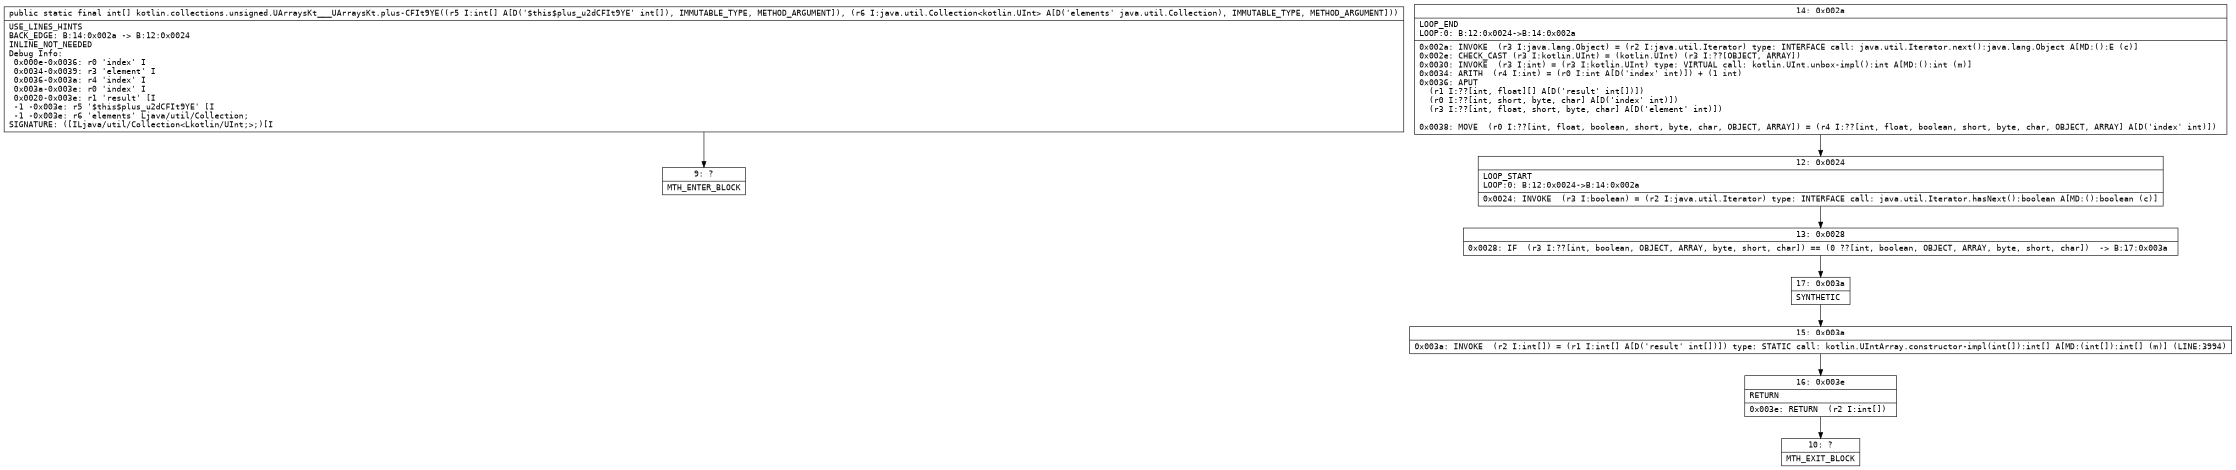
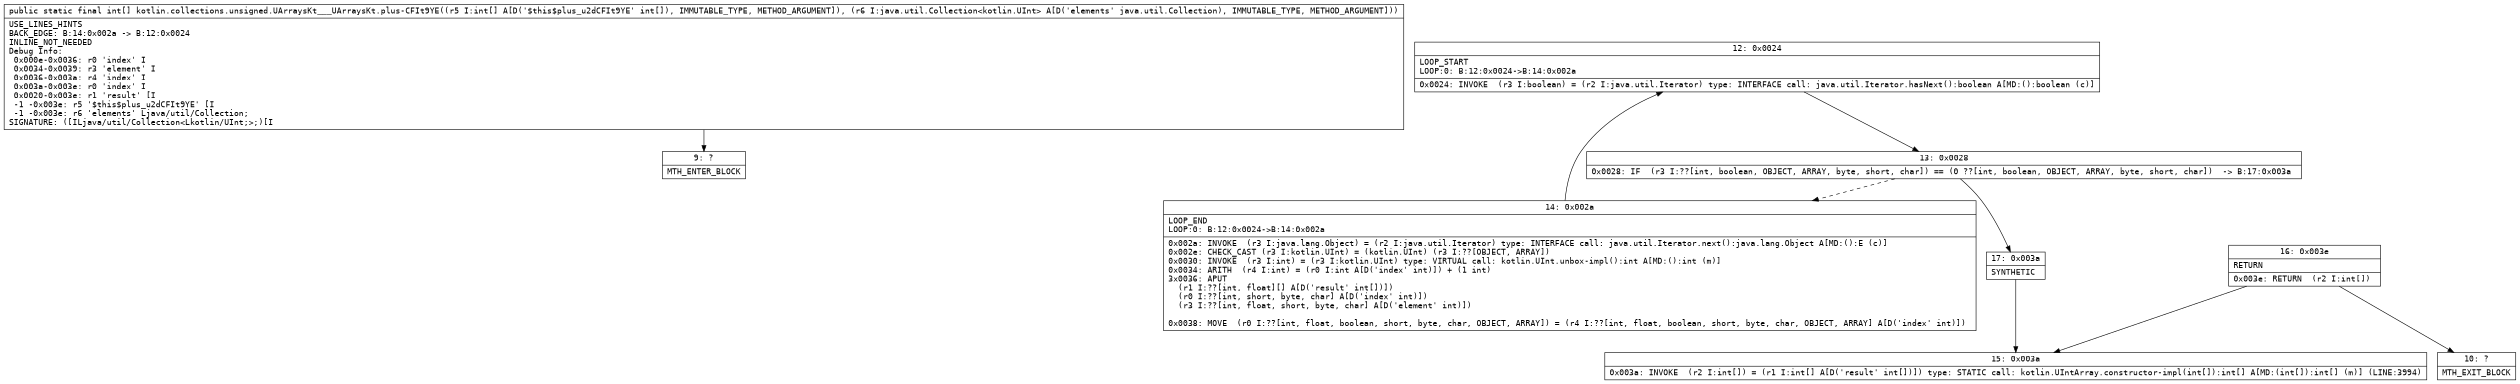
node "14: 0x002a": text "0x0036: APUT" -> "3x0036: APUT"
edge "13: 0x0028" -> "14: 0x002a": added
edge "15: 0x003a" -> "16: 0x003e": reversed
